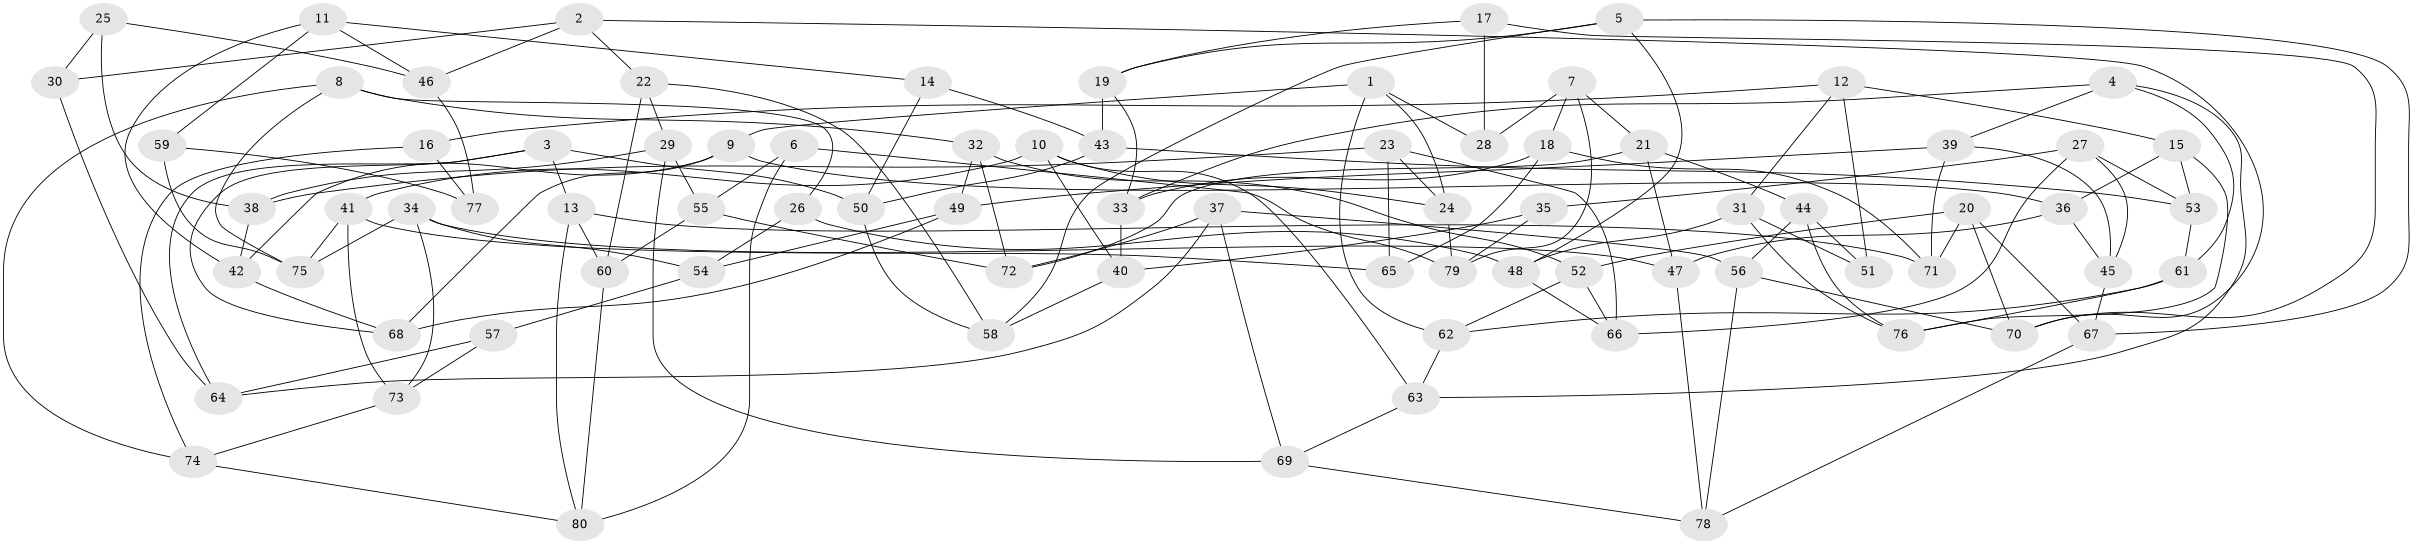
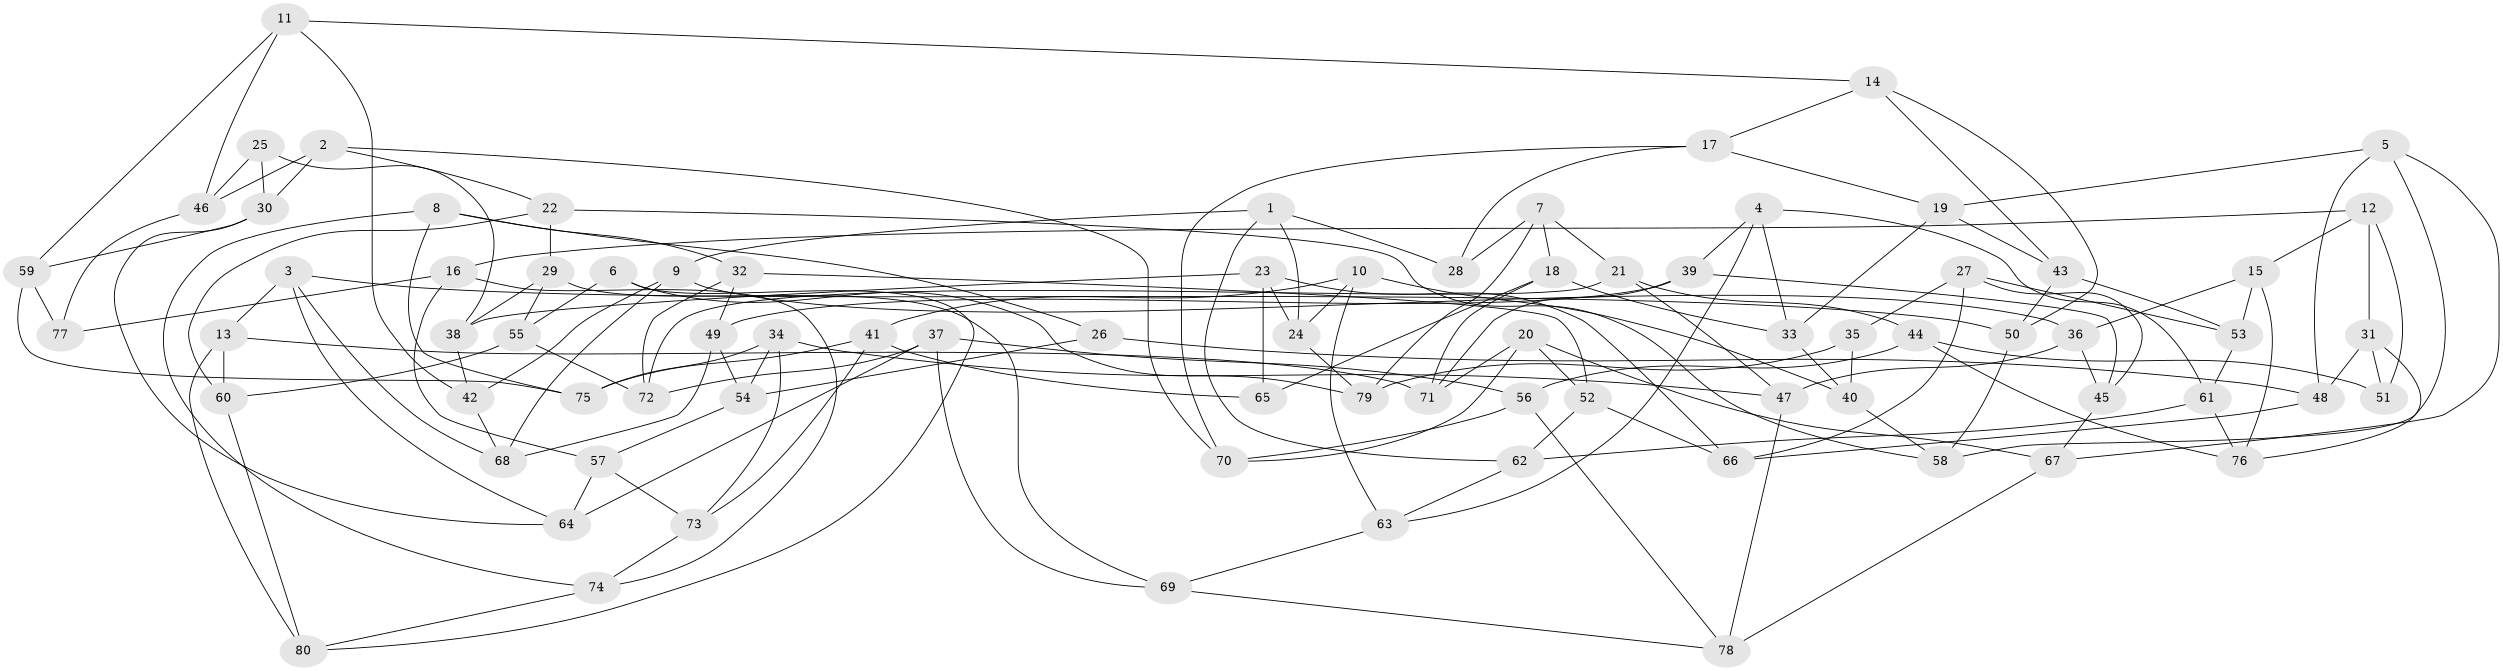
edge "14" -- "17": added
edge "30" -- "59": added
edge "16" -- "57": added
